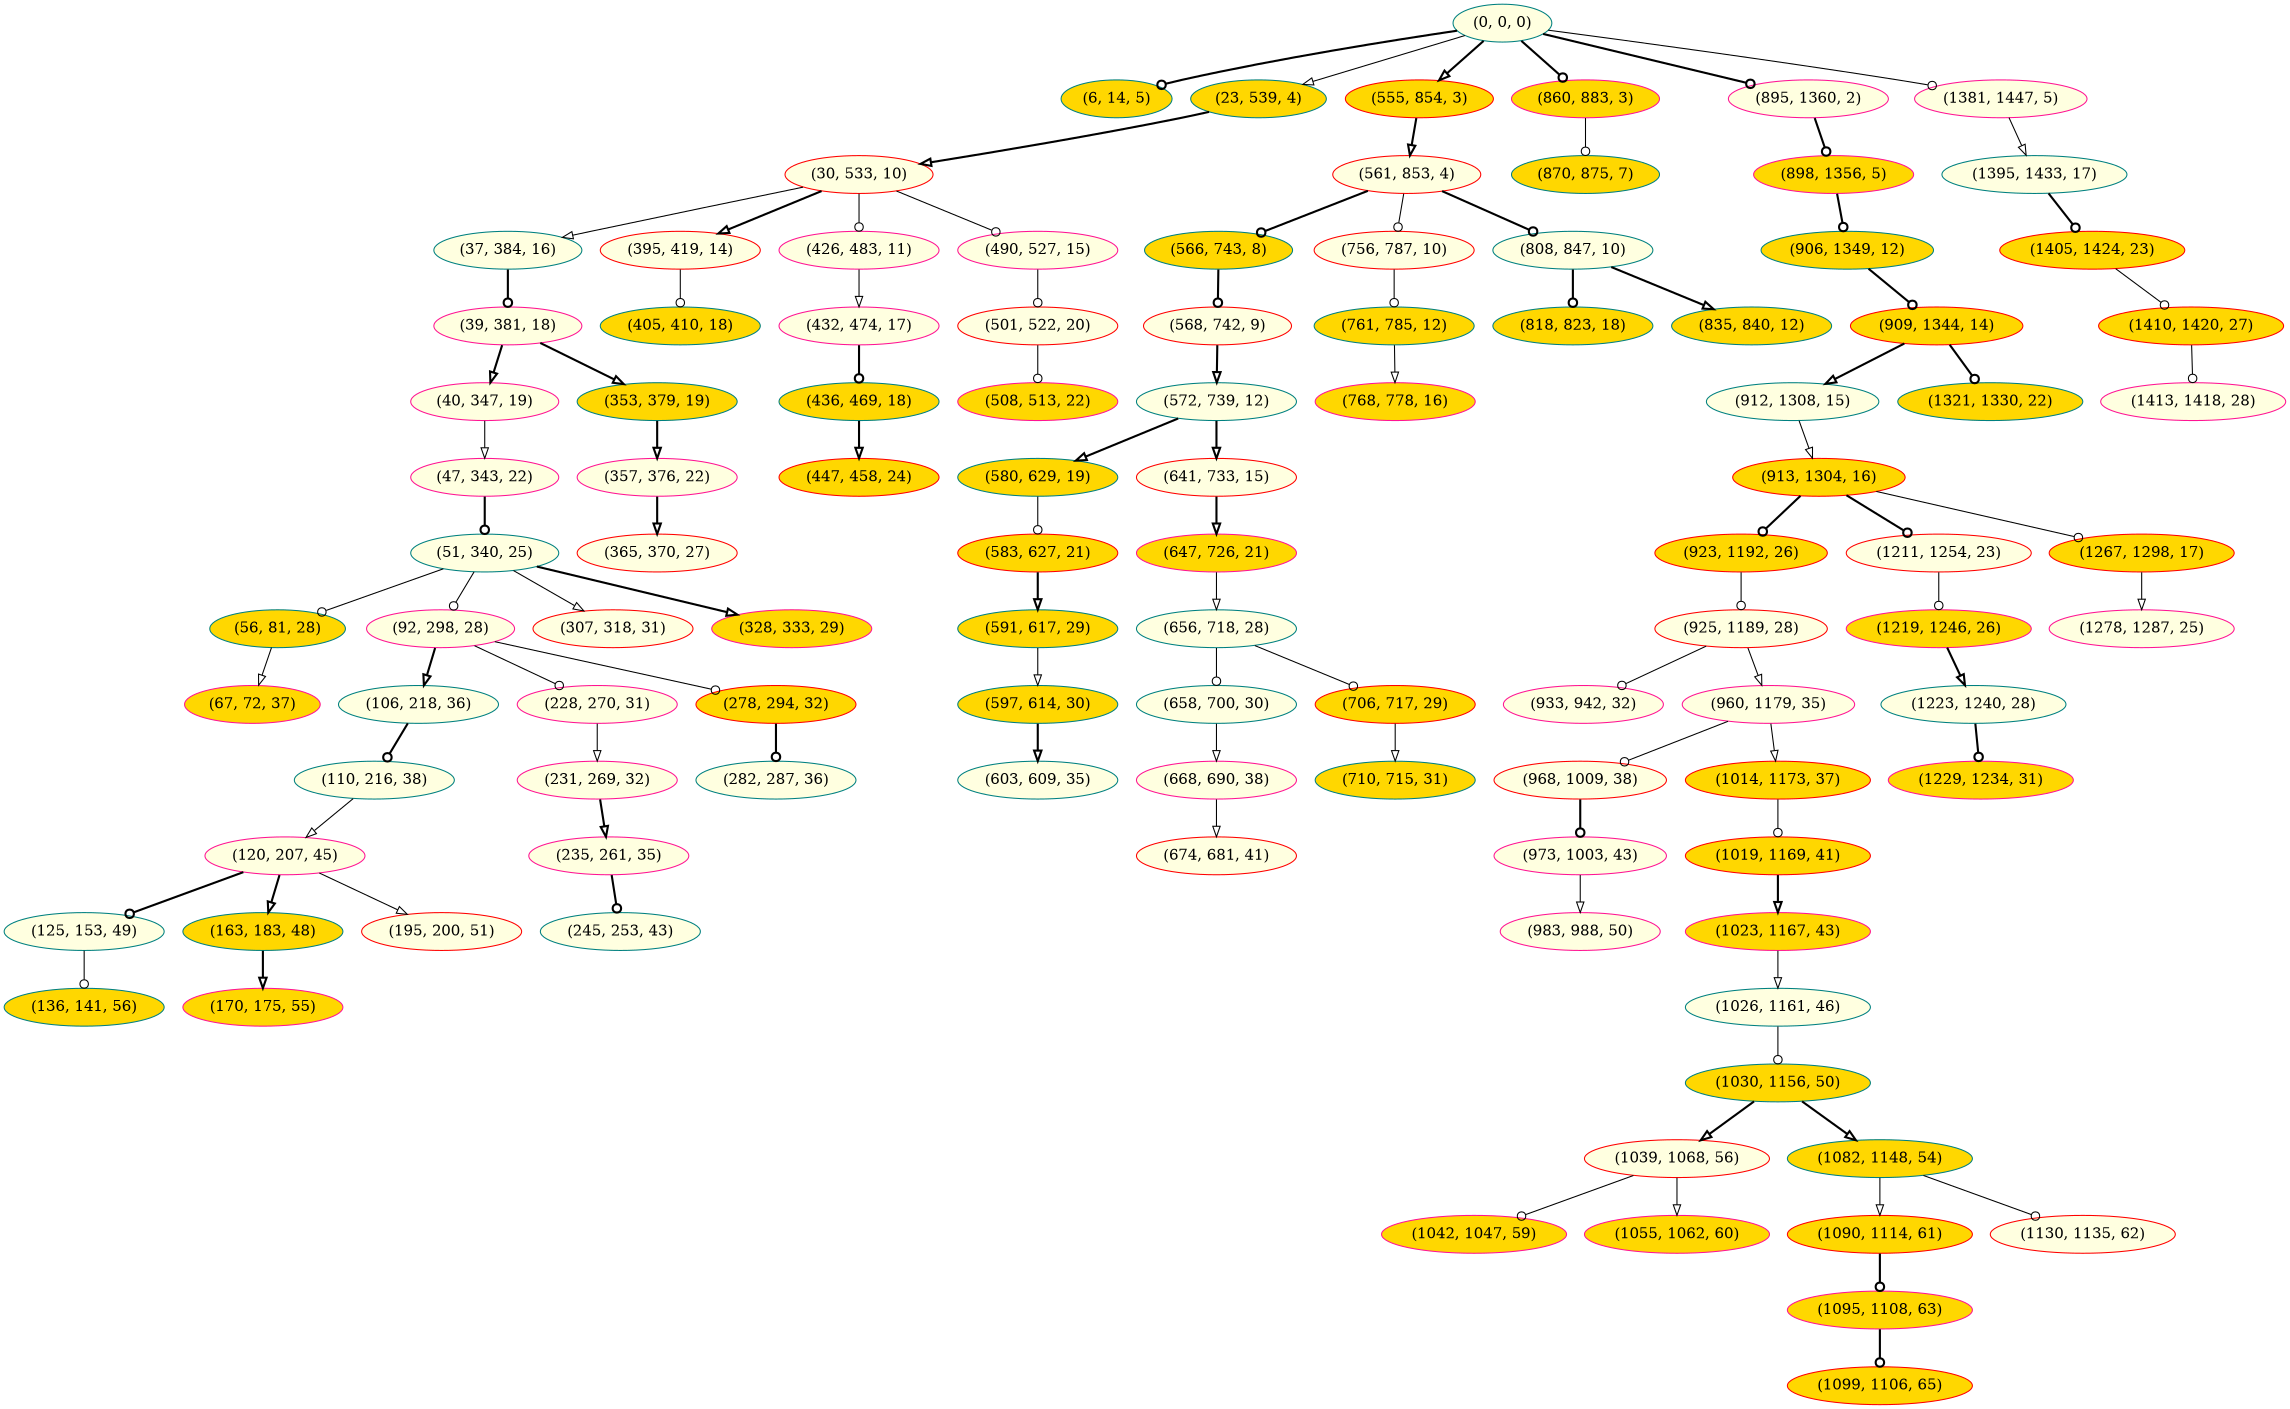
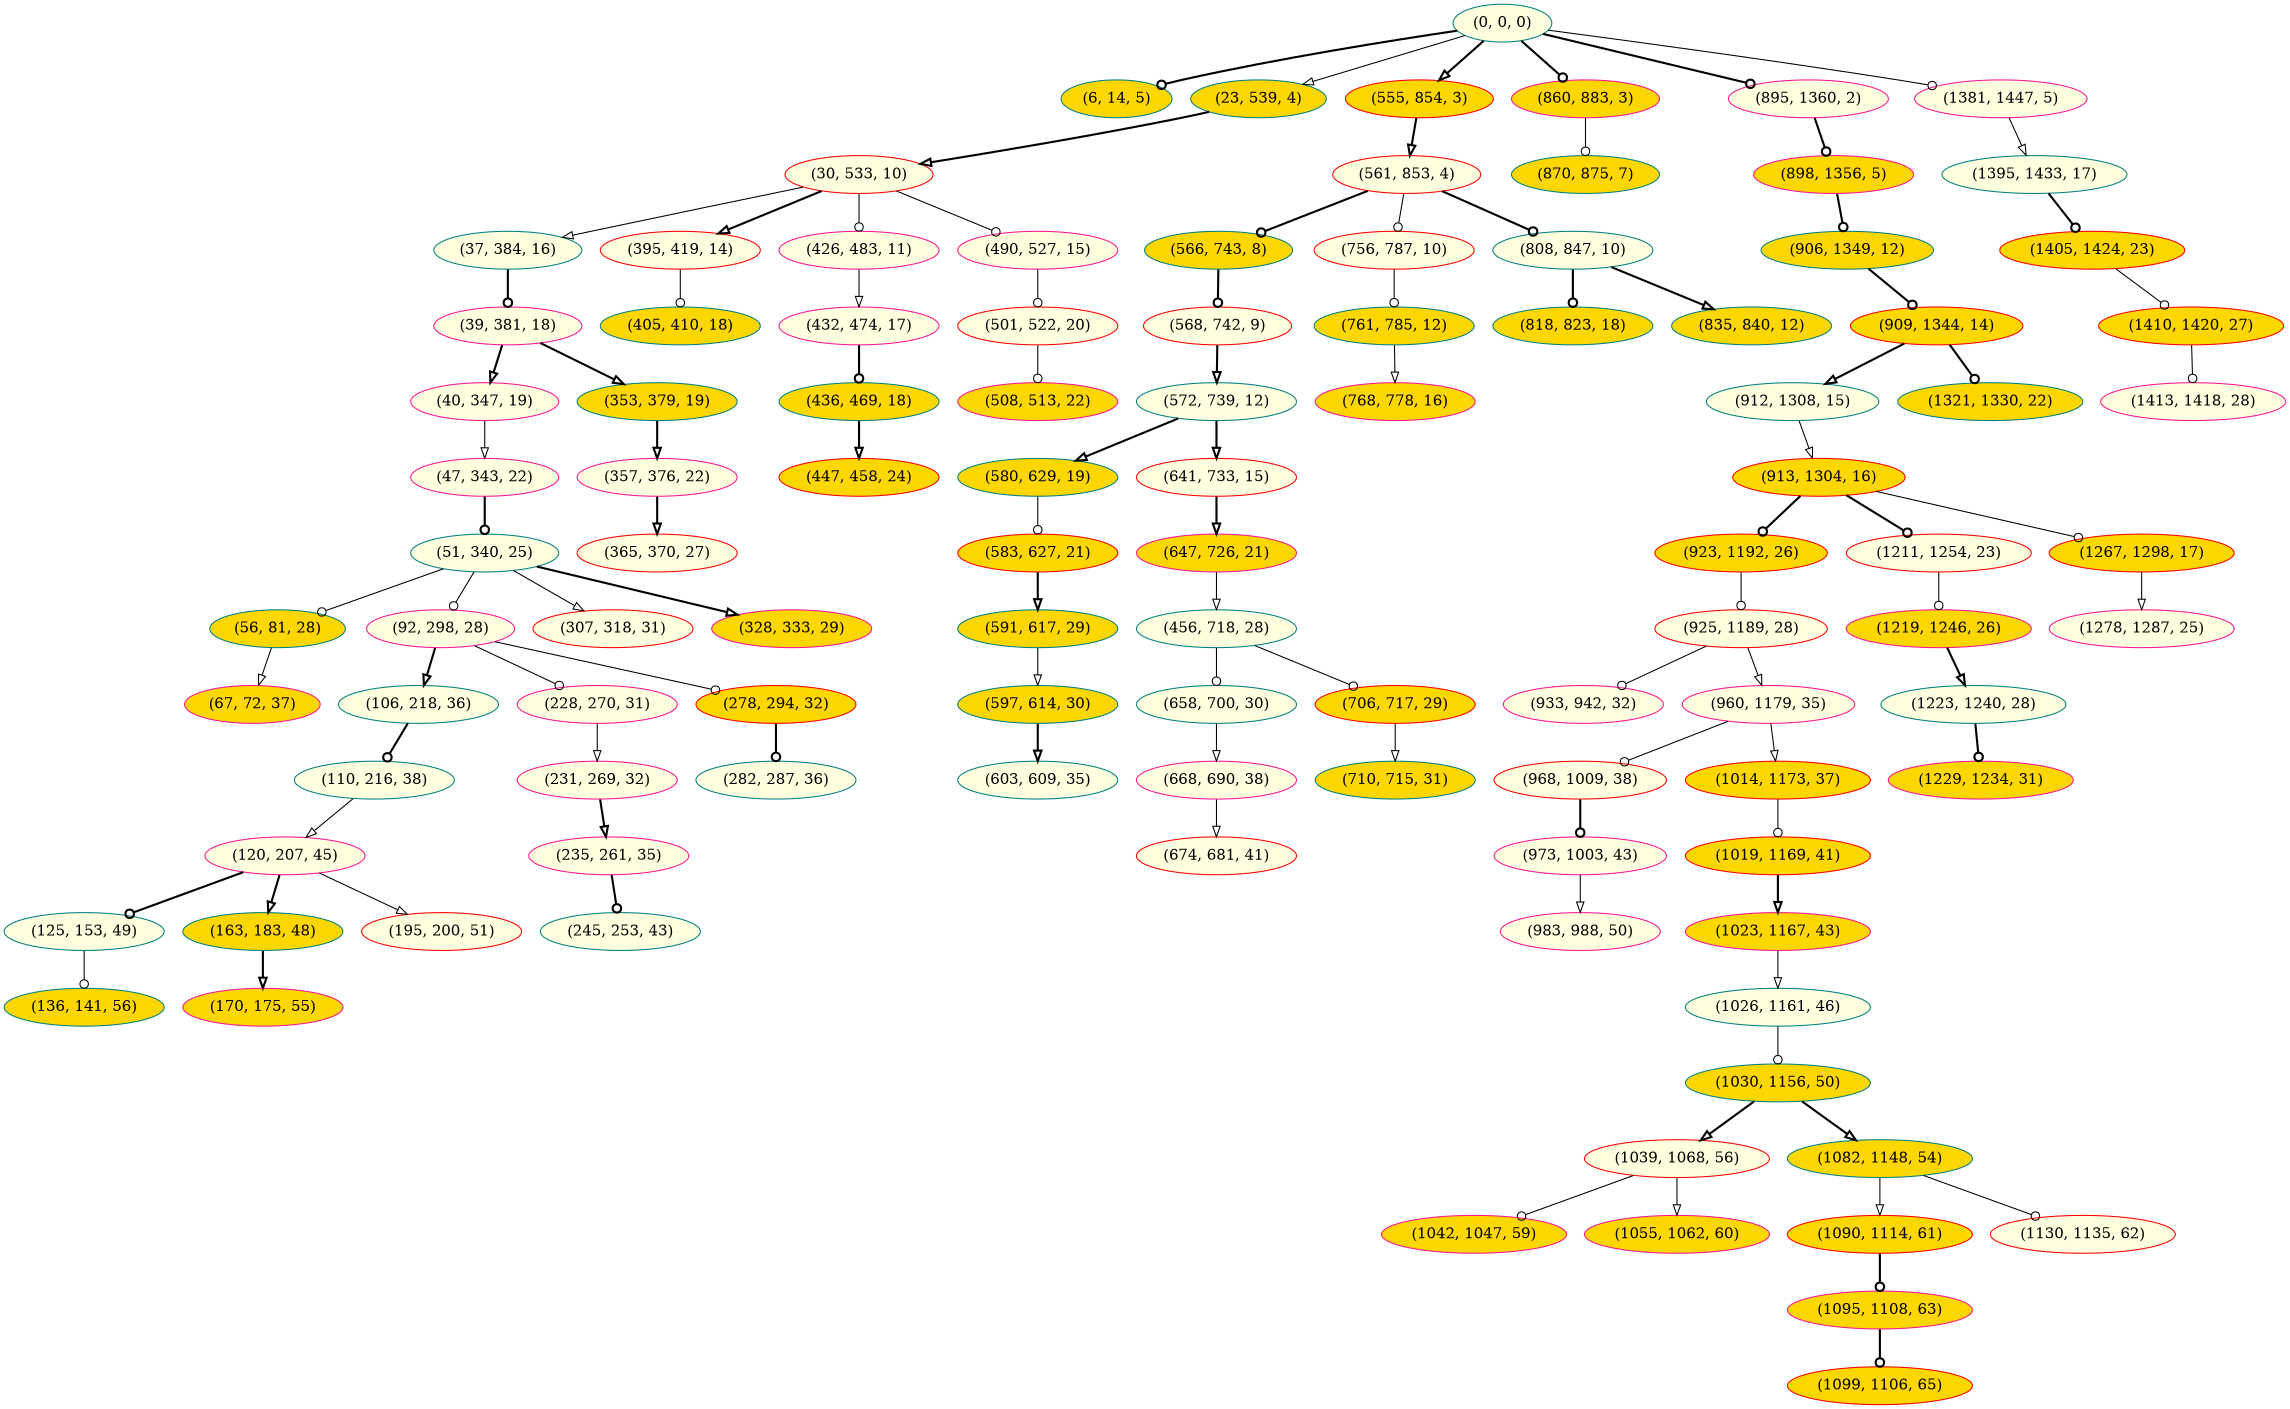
node "(656, 718, 28)": label "(656, 718, 28)" -> "(456, 718, 28)"
